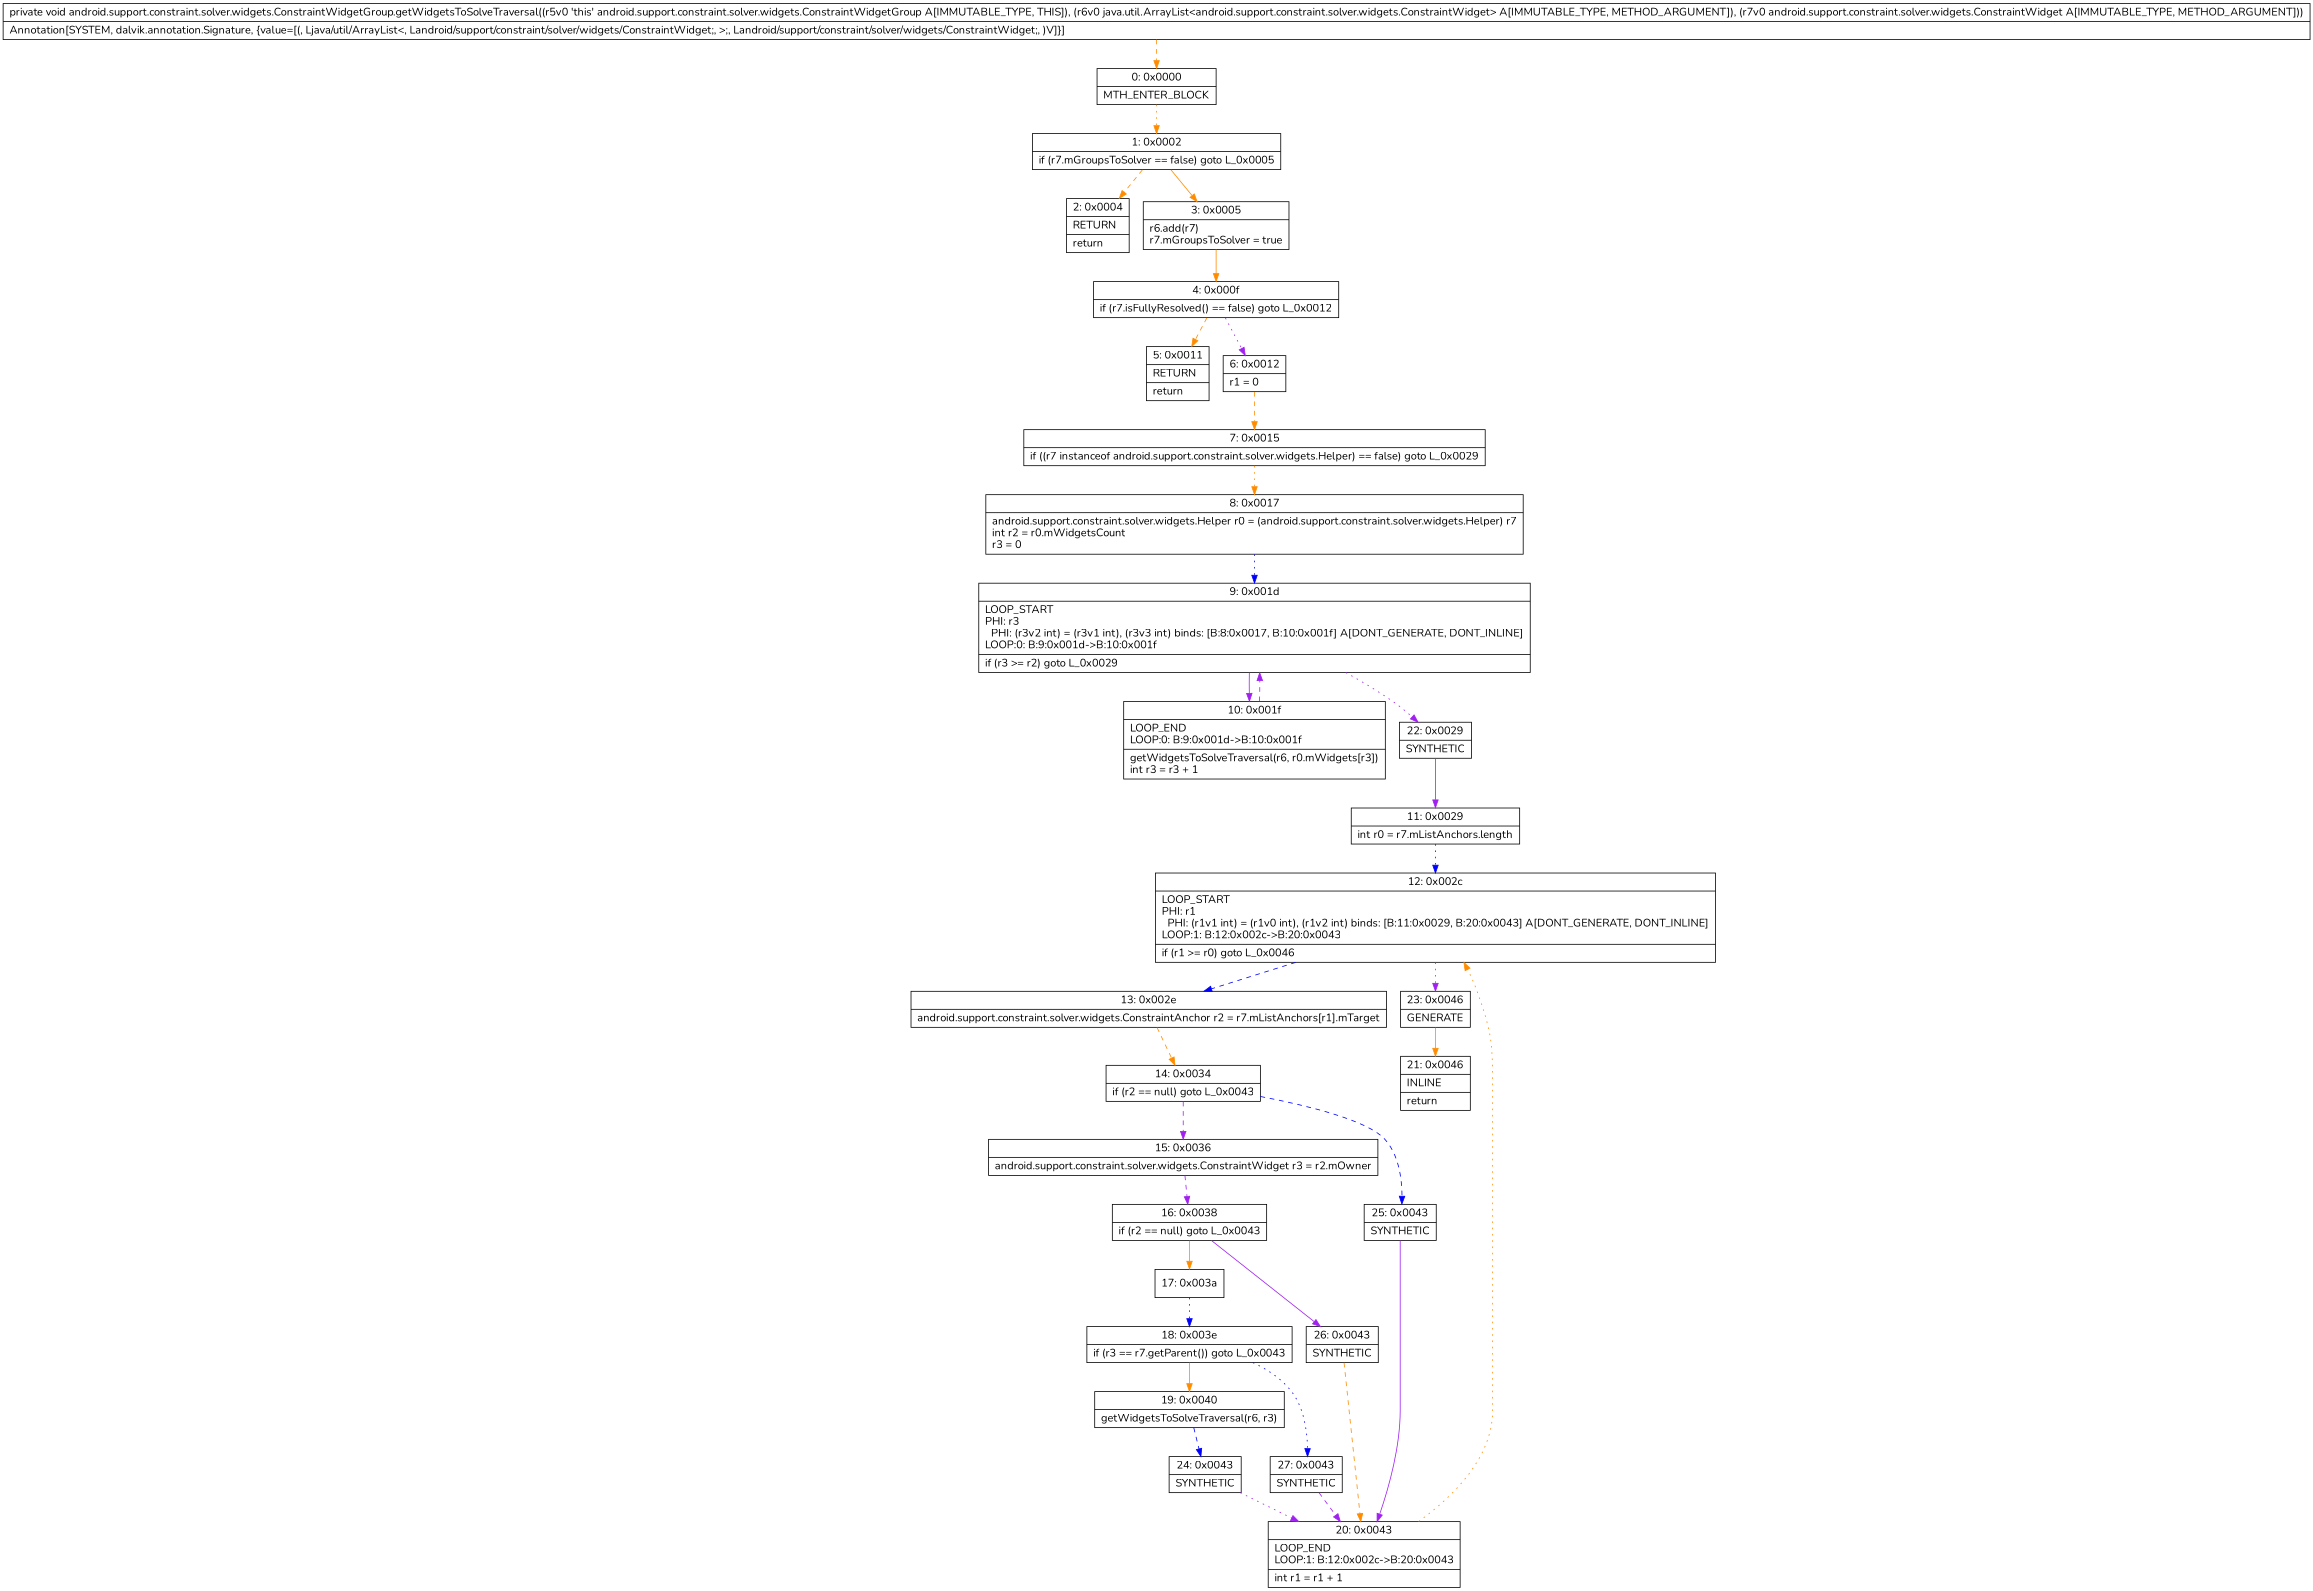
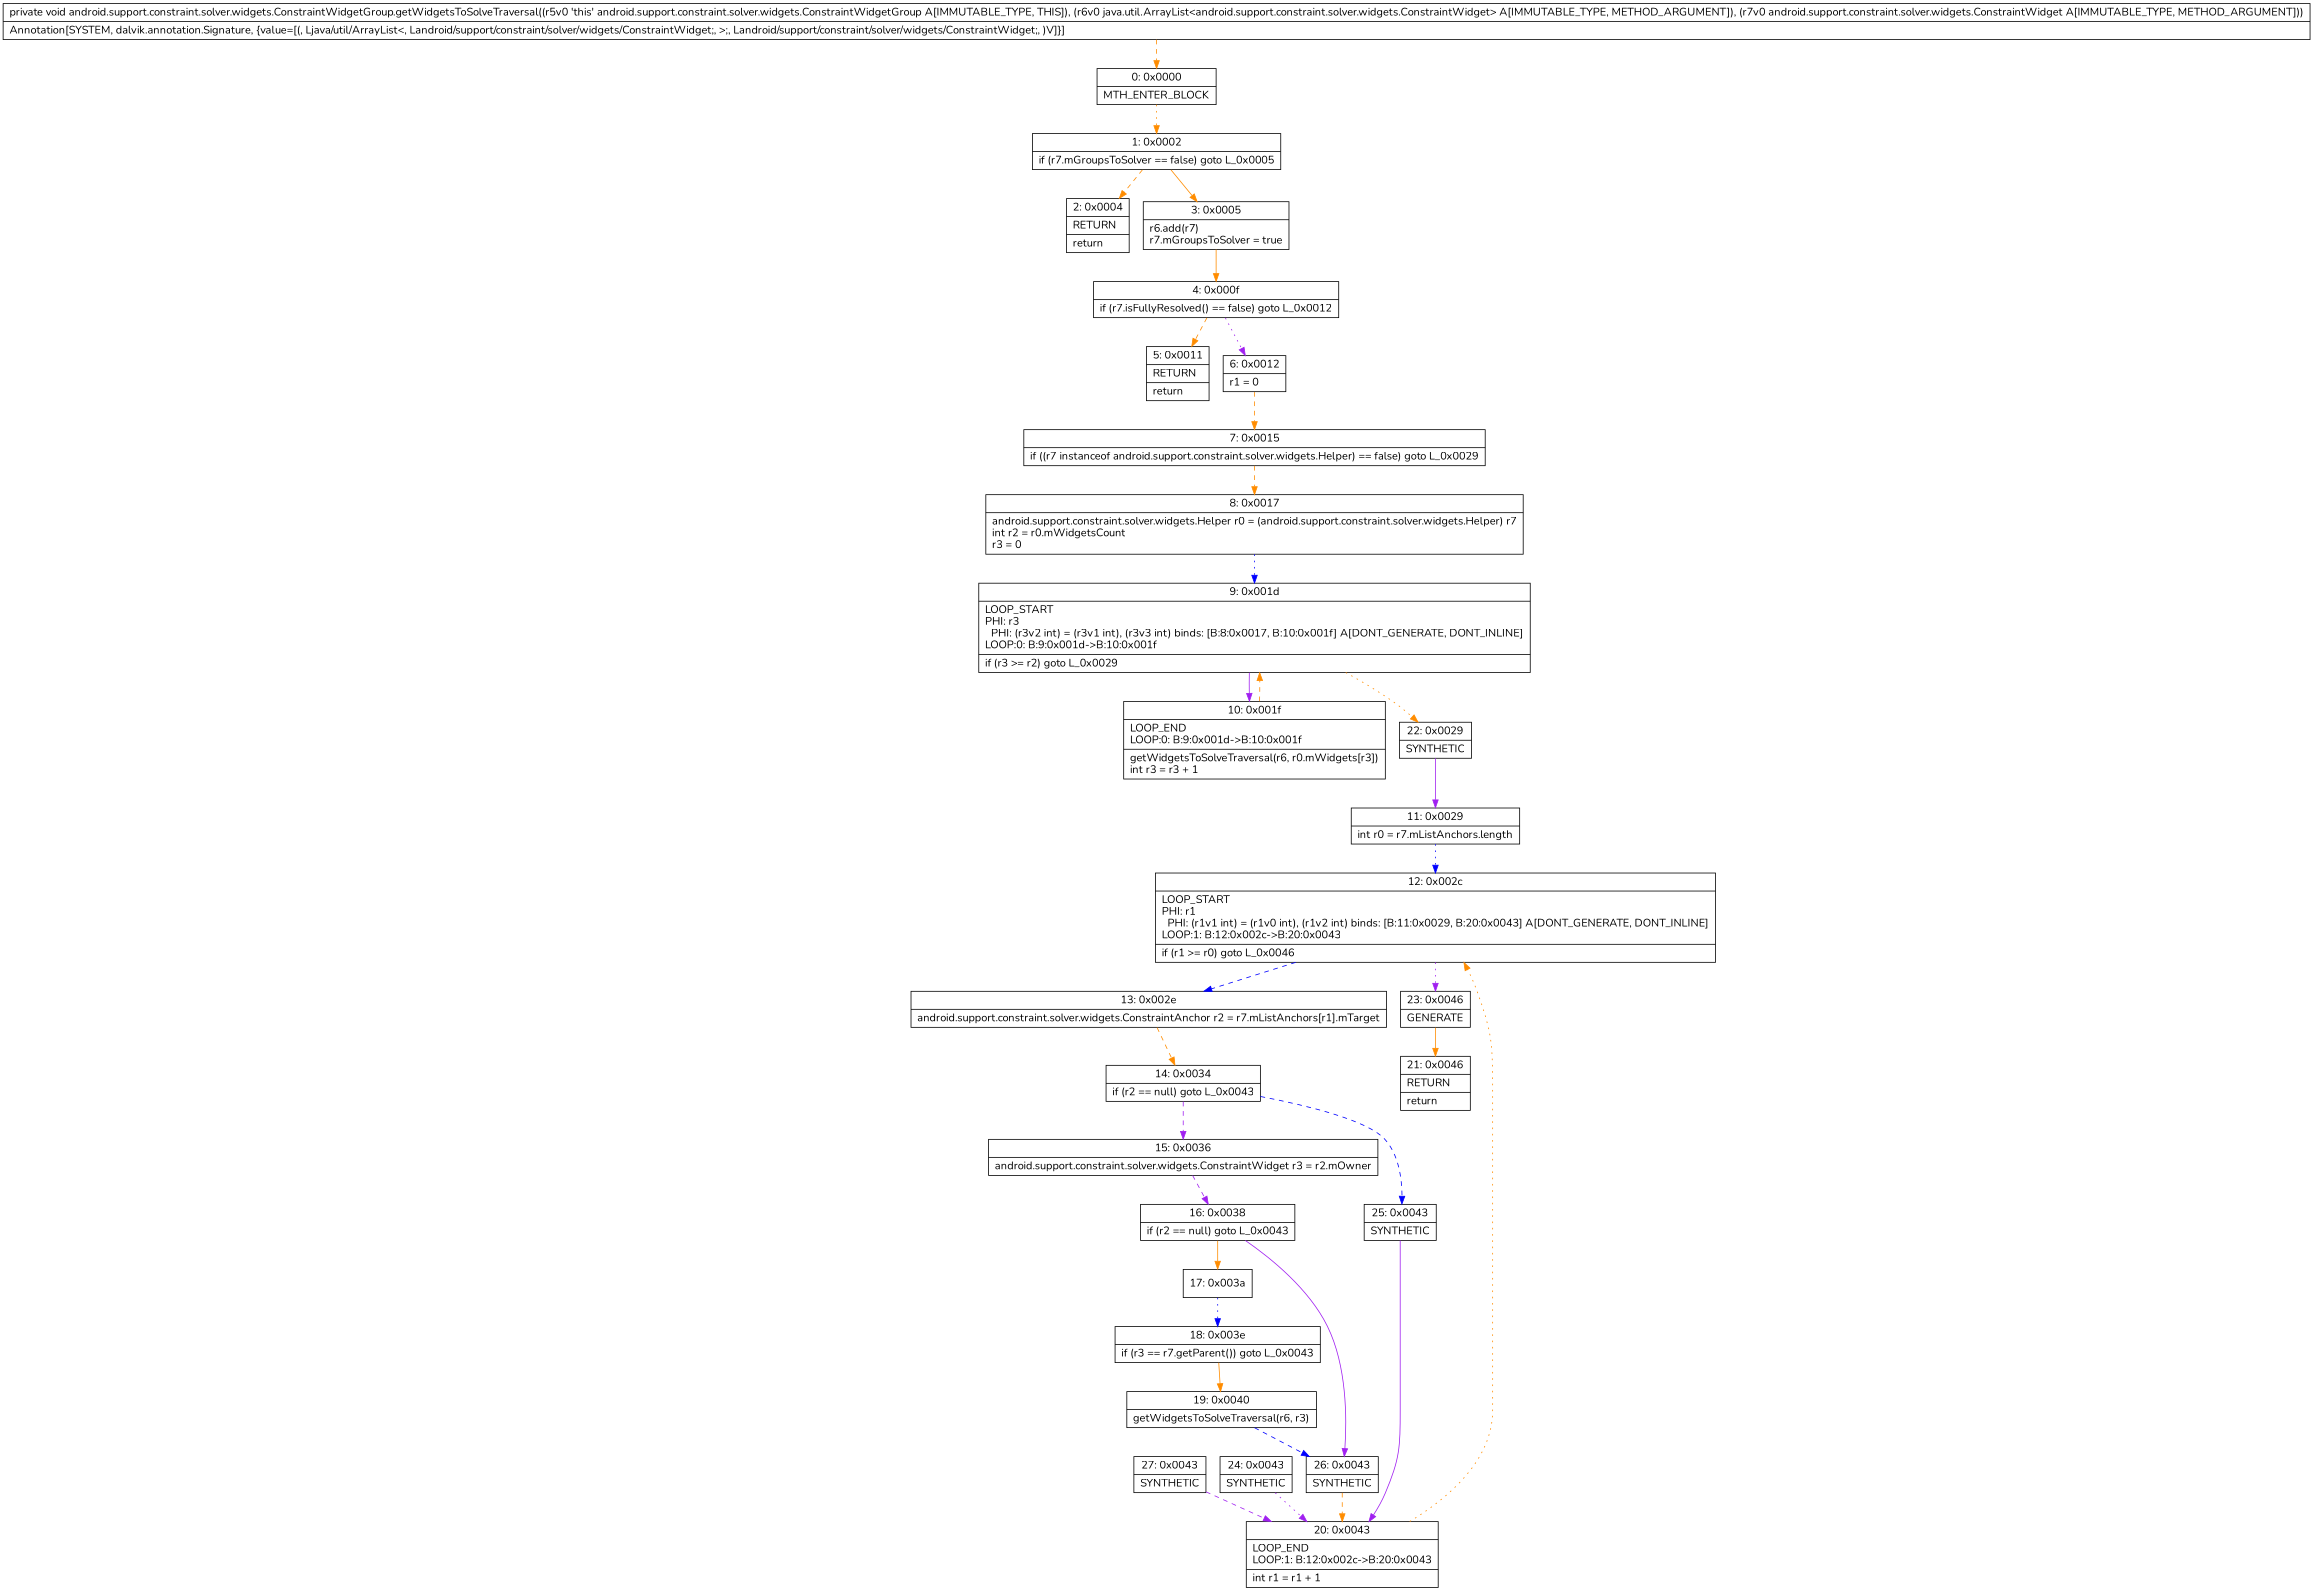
edge "7: 0x0015" -> "8: 0x0017": style dotted -> dashed
edge "10: 0x001f" -> "9: 0x001d": color purple -> darkorange
edge "9: 0x001d" -> "22: 0x0029": color purple -> darkorange
node "21: 0x0046": text "INLINE" -> "RETURN"
edge "18: 0x003e" -> "27: 0x0043": removed
edge "19: 0x0040" -> "24: 0x0043": now "19: 0x0040" -> "26: 0x0043"
